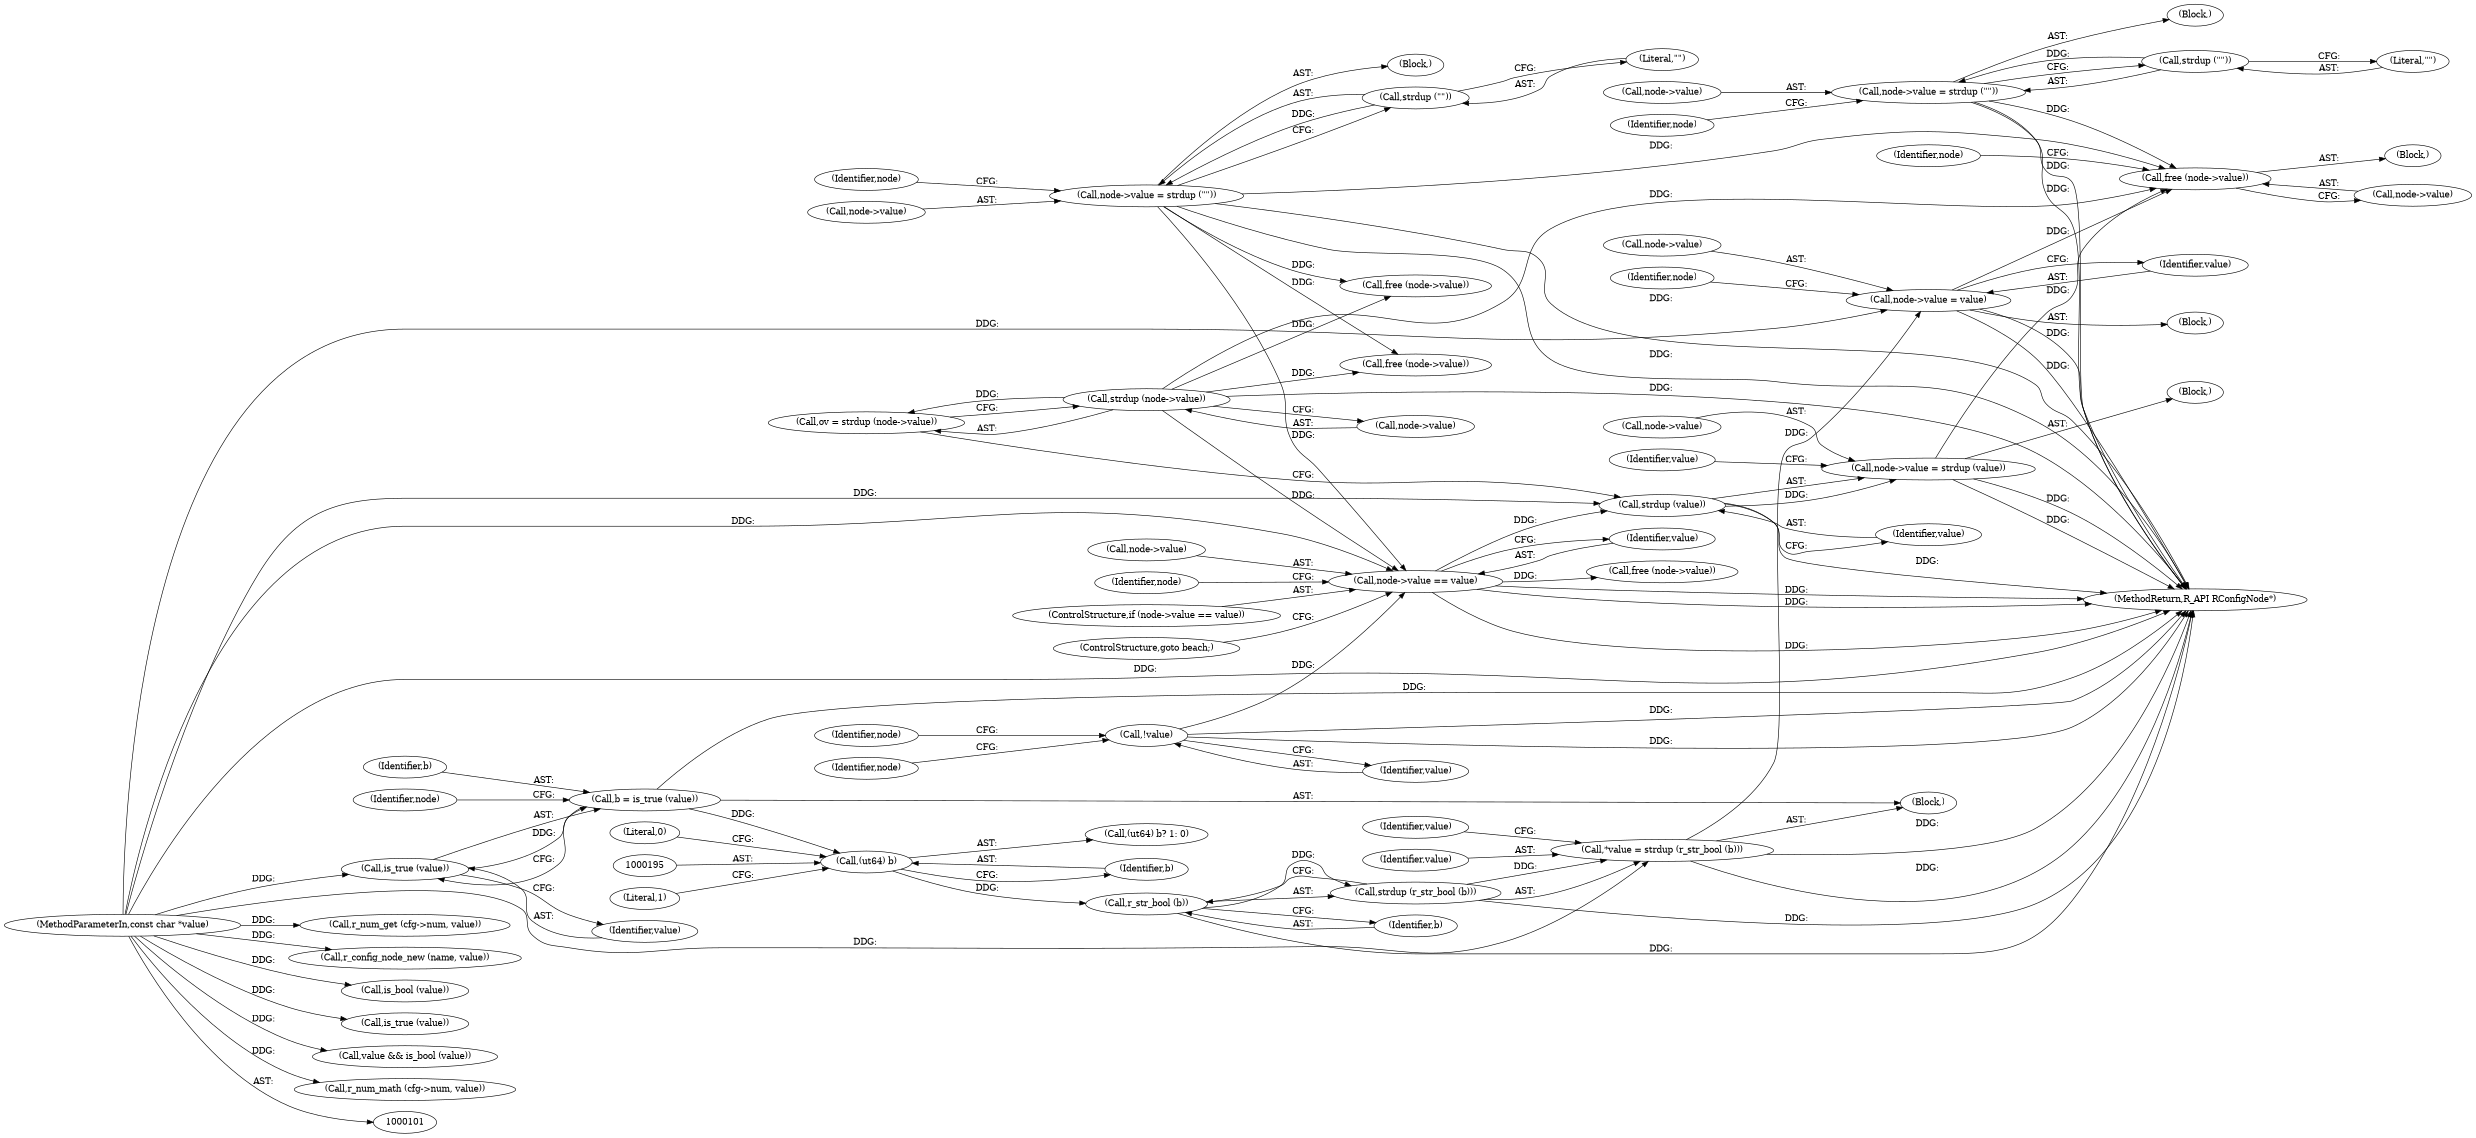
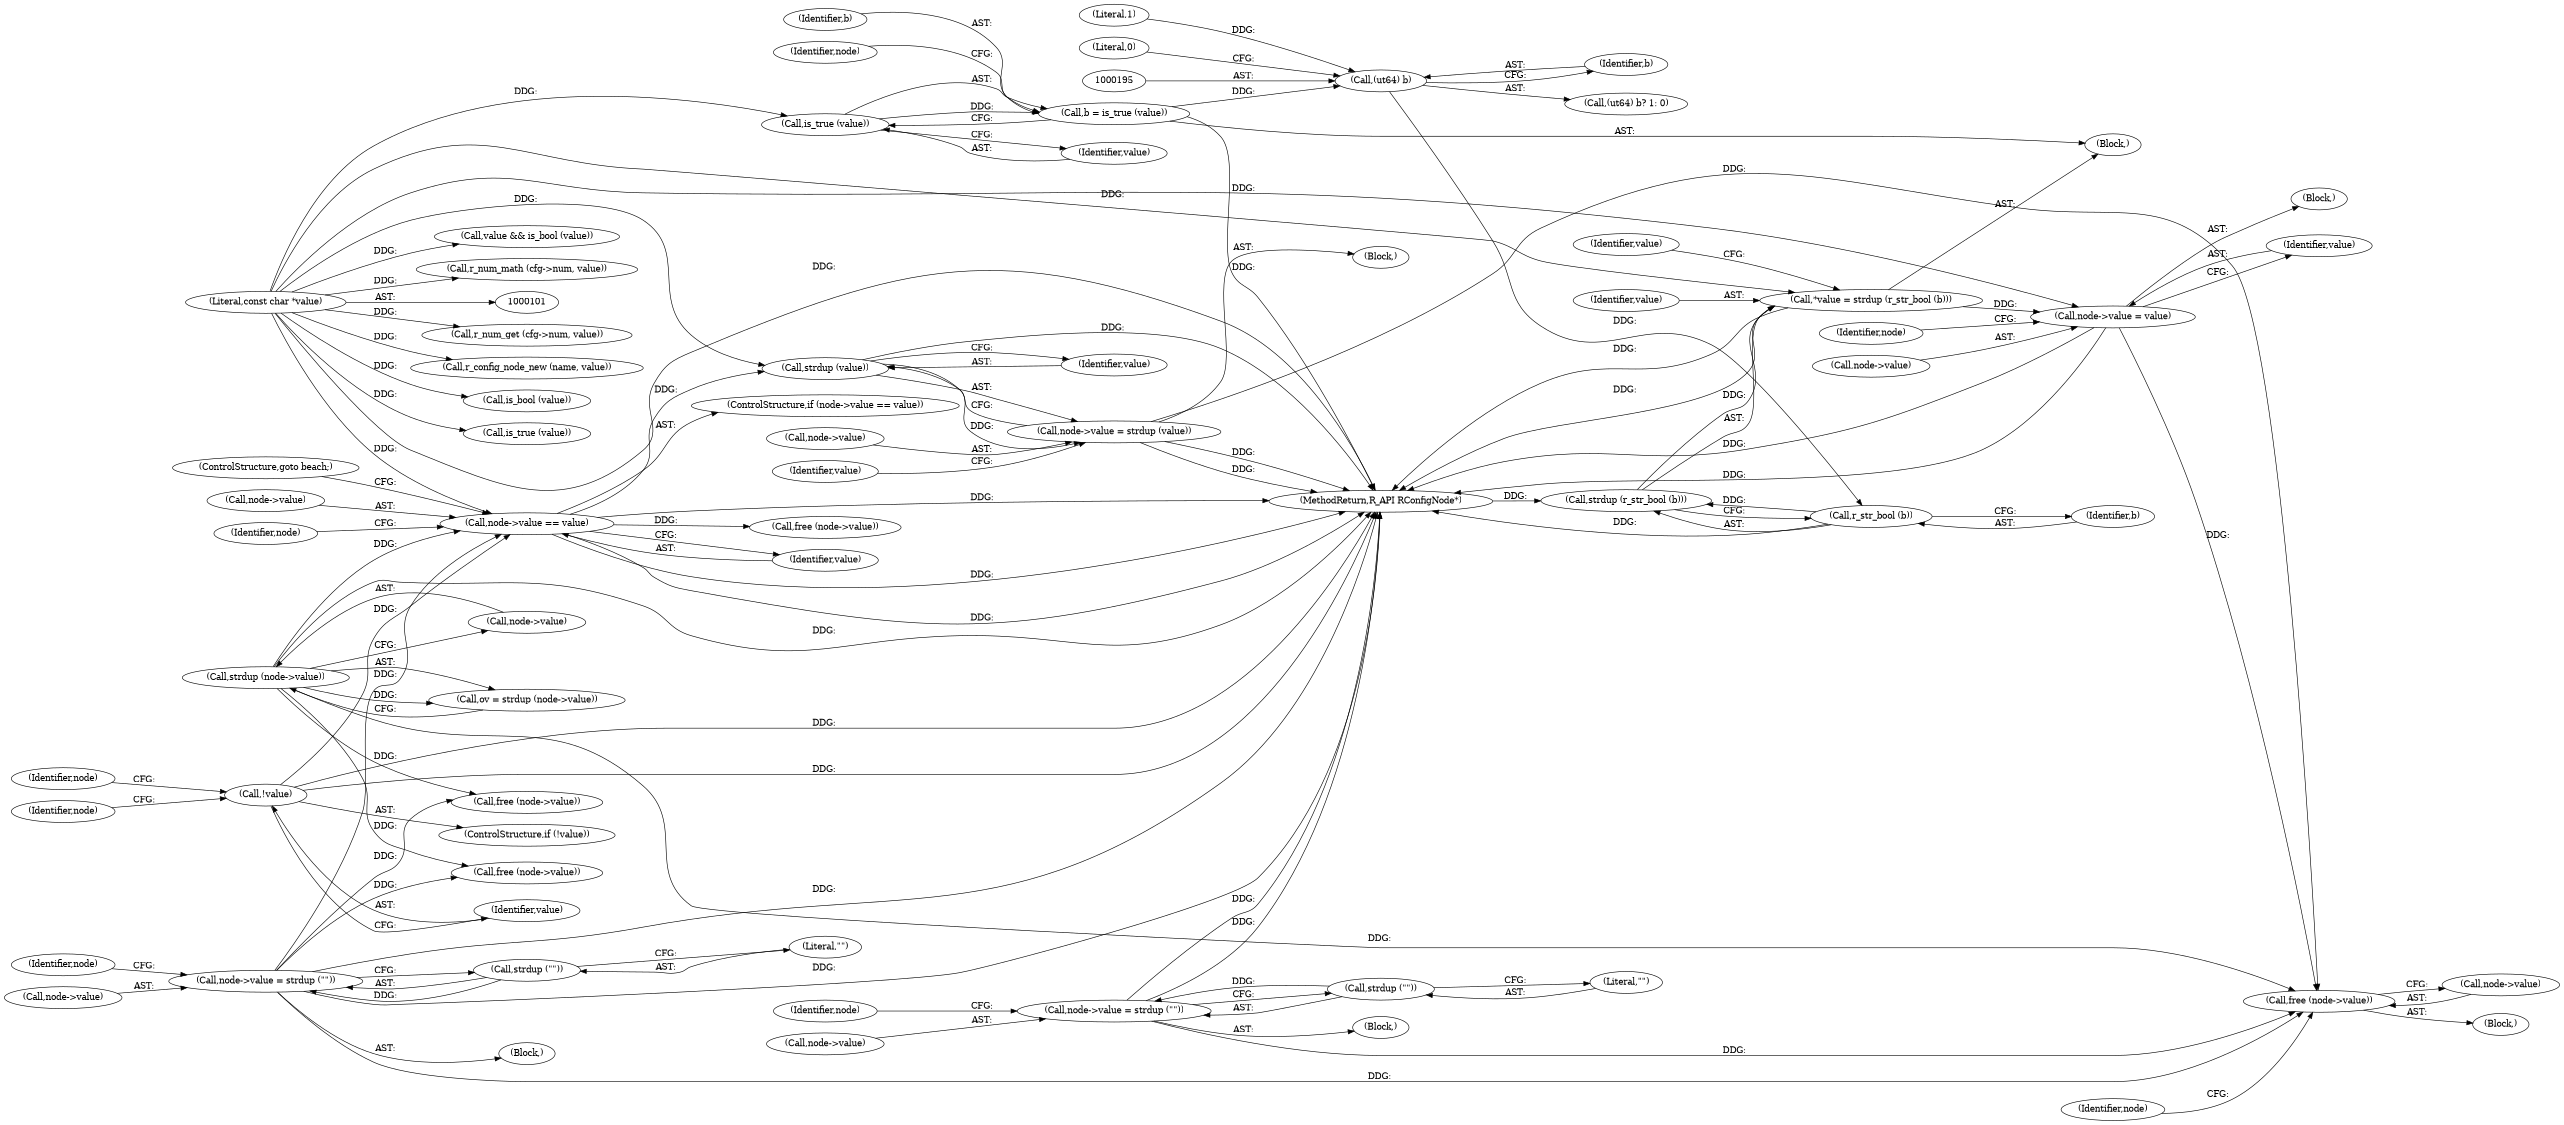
edge "(Call,ov = strdup (node->value))" -> "(Call,strdup (value))": now "(Call,node->value = strdup (value))" -> "(Call,strdup (value))"
edge "(ControlStructure,if (node->value == value))" -> "(Call,node->value == value)": reversed
node "(ControlStructure,if (!value))": added
edge "(Literal,1)" -> "(Call,(ut64) b)": label "CFG: " -> "DDG: "
edge "(Call,strdup (r_str_bool (b)))" -> "(MethodReturn,R_API RConfigNode*)": reversed
node "(MethodParameterIn,const char *value)": label "(MethodParameterIn,const char *value)" -> "(Literal,const char *value)"
